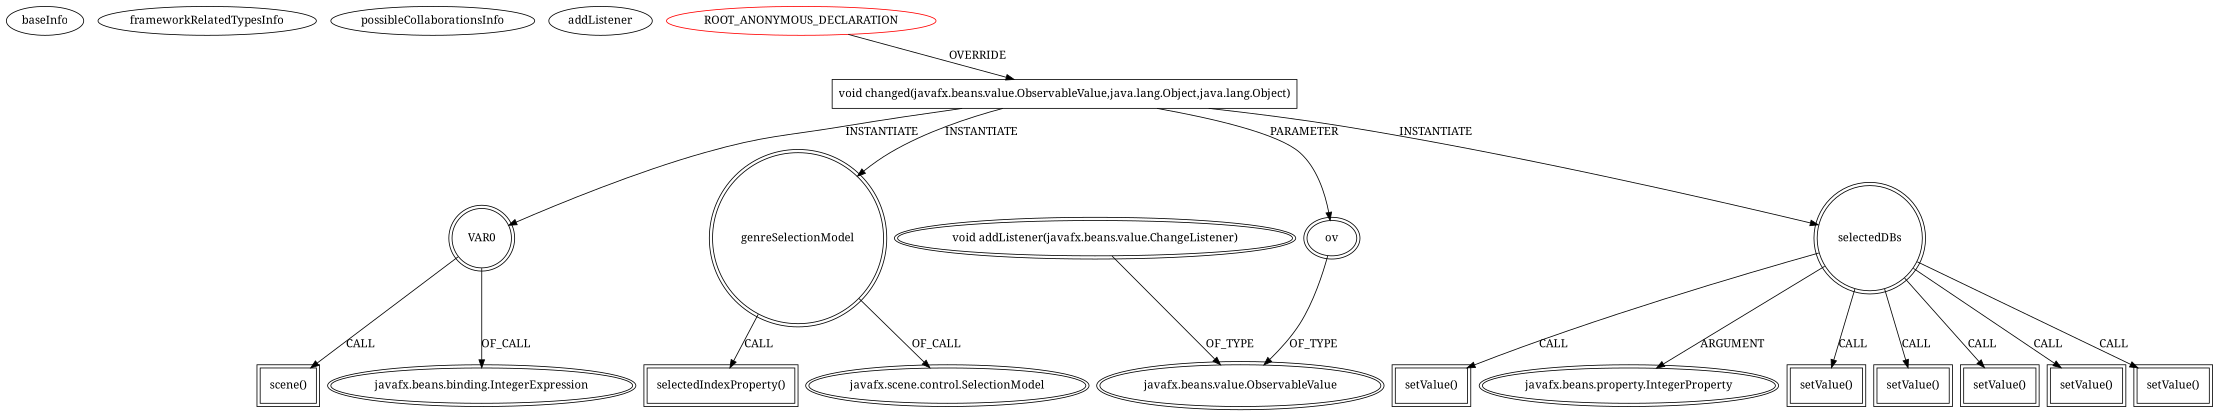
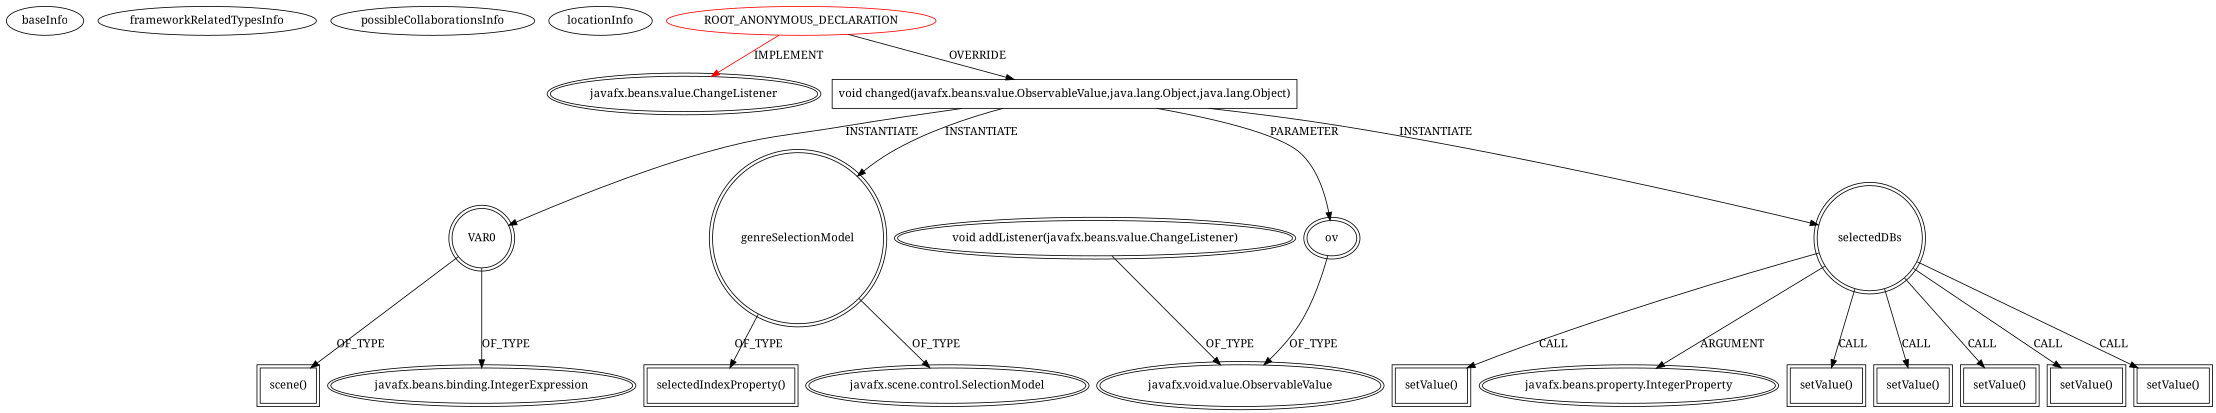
node "addListener": label "addListener" -> "locationInfo"
node "javafx.beans.value.ChangeListener": added
edge "VAR0" -> "scene()": label "CALL" -> "OF_TYPE"
edge "VAR0" -> "javafx.beans.binding.IntegerExpression": label "OF_CALL" -> "OF_TYPE"
edge "genreSelectionModel" -> "selectedIndexProperty()": label "CALL" -> "OF_TYPE"
edge "genreSelectionModel" -> "javafx.scene.control.SelectionModel": label "OF_CALL" -> "OF_TYPE"
node "javafx.beans.value.ObservableValue": label "javafx.beans.value.ObservableValue" -> "javafx.void.value.ObservableValue"
